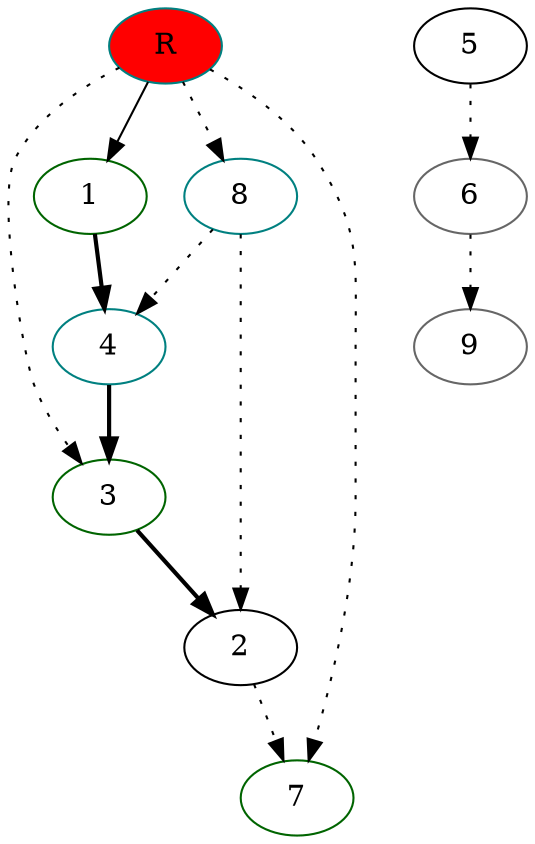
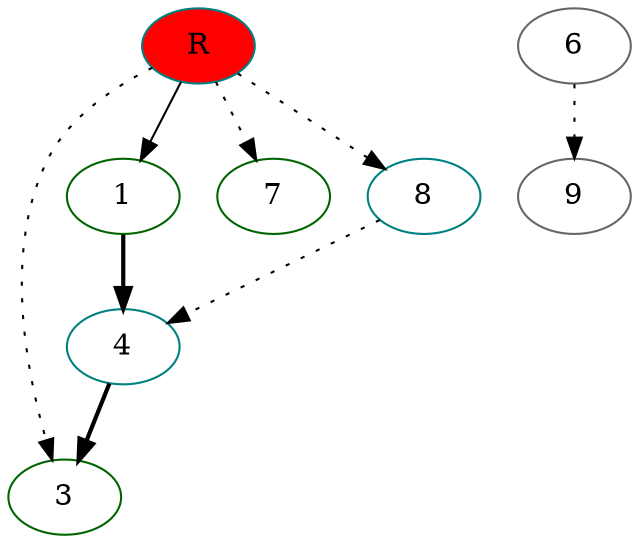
node "5": removed
node "2": removed
